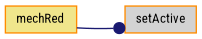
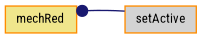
edge "mechRed" -> "setActive": reversed
